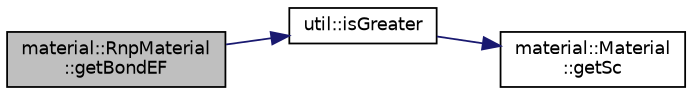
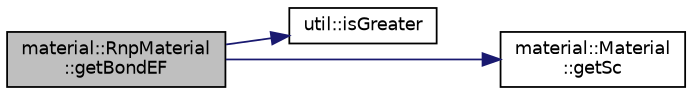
edge "util::isGreater" -> "material::Material ::getSc": now "material::RnpMaterial ::getBondEF" -> "material::Material ::getSc"
